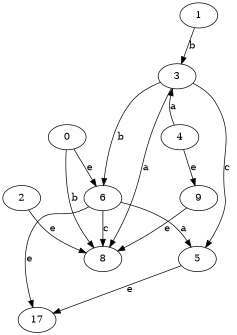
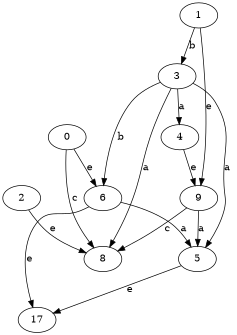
edge "1" -> "9": added, label "e"
edge "4" -> "3": reversed
edge "3" -> "5": label "c" -> "a"
edge "0" -> "8": label "b" -> "c"
edge "6" -> "8": removed, label "c"
edge "9" -> "5": added, label "a"
edge "9" -> "8": label "e" -> "c"
